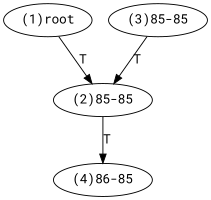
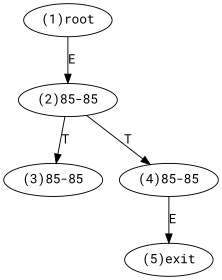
edge "(3)85-85" -> "(2)85-85": reversed
edge "(1)root" -> "(2)85-85": label "T" -> "E"
node "(4)86-85": label "(4)86-85" -> "(4)85-85"
node "(5)exit": added
